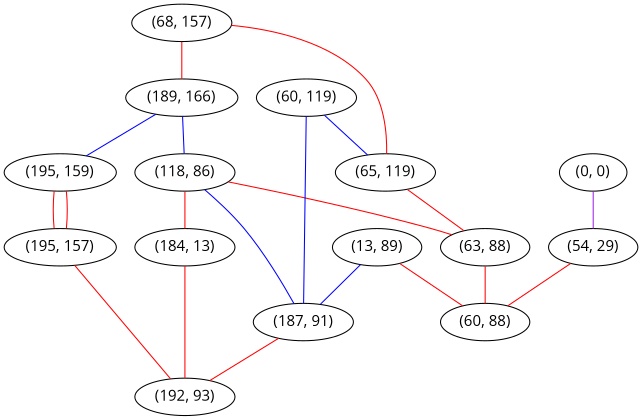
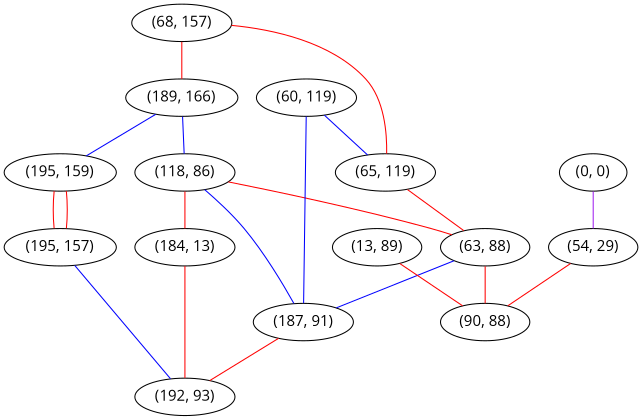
edge "(13, 89)" -- "(187, 91)": now "(63, 88)" -- "(187, 91)"
edge "(195, 157)" -- "(192, 93)": color red -> blue
node "(60, 88)": label "(60, 88)" -> "(90, 88)"
